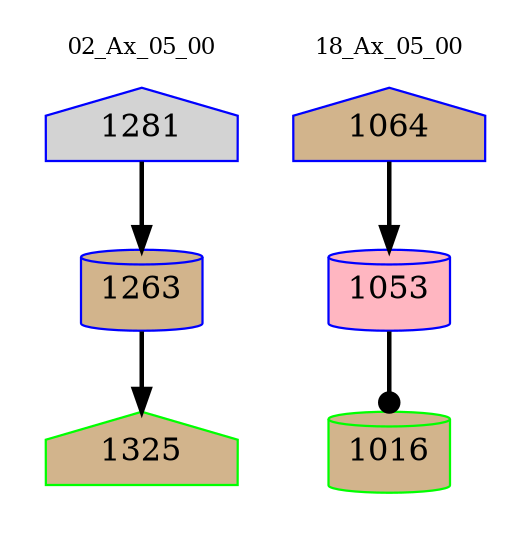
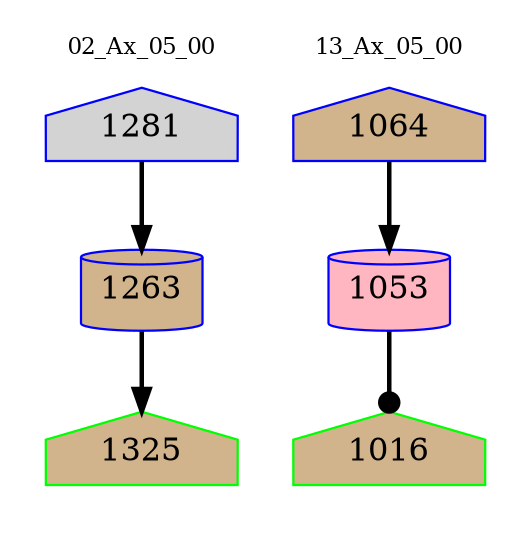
cluster "18_Ax_05_00": label "18_Ax_05_00" -> "13_Ax_05_00"
node "1016": shape cylinder -> house
